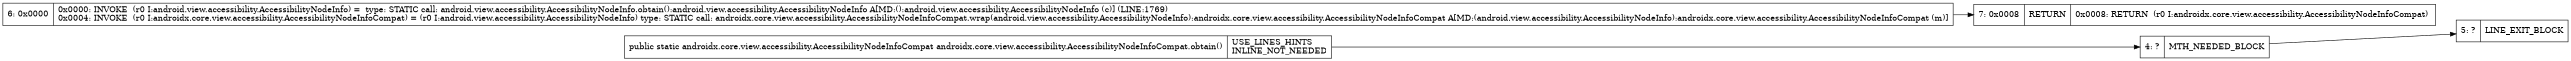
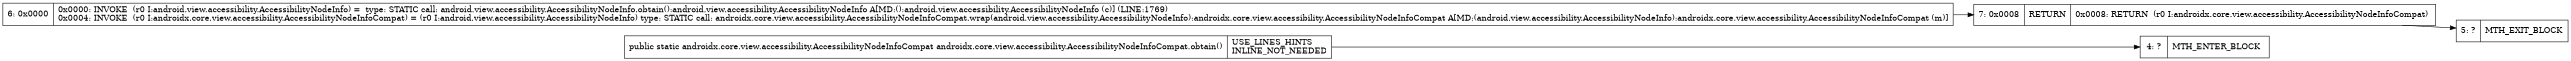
node "5: ?": text "LINE_EXIT_BLOCK" -> "MTH_EXIT_BLOCK"
edge "4: ?" -> "5: ?": now "7: 0x0008" -> "5: ?"
node "4: ?": text "MTH_NEEDED_BLOCK" -> "MTH_ENTER_BLOCK"
